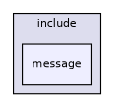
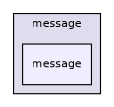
cluster "include": label "include" -> "message"
